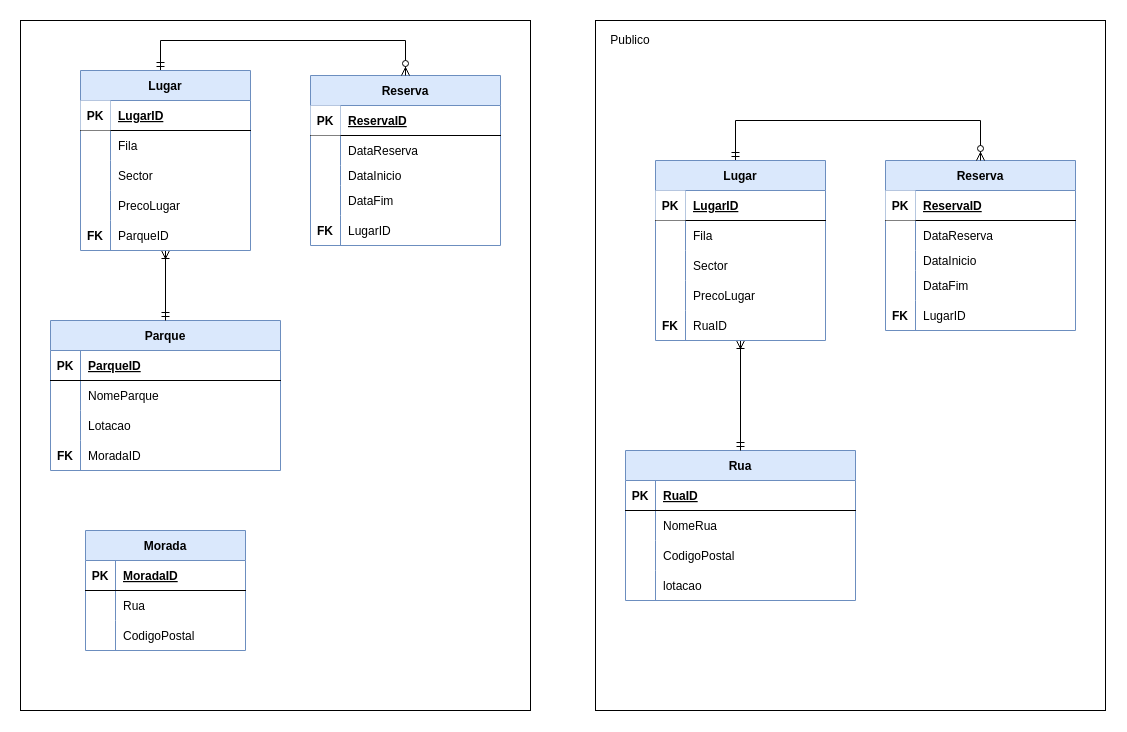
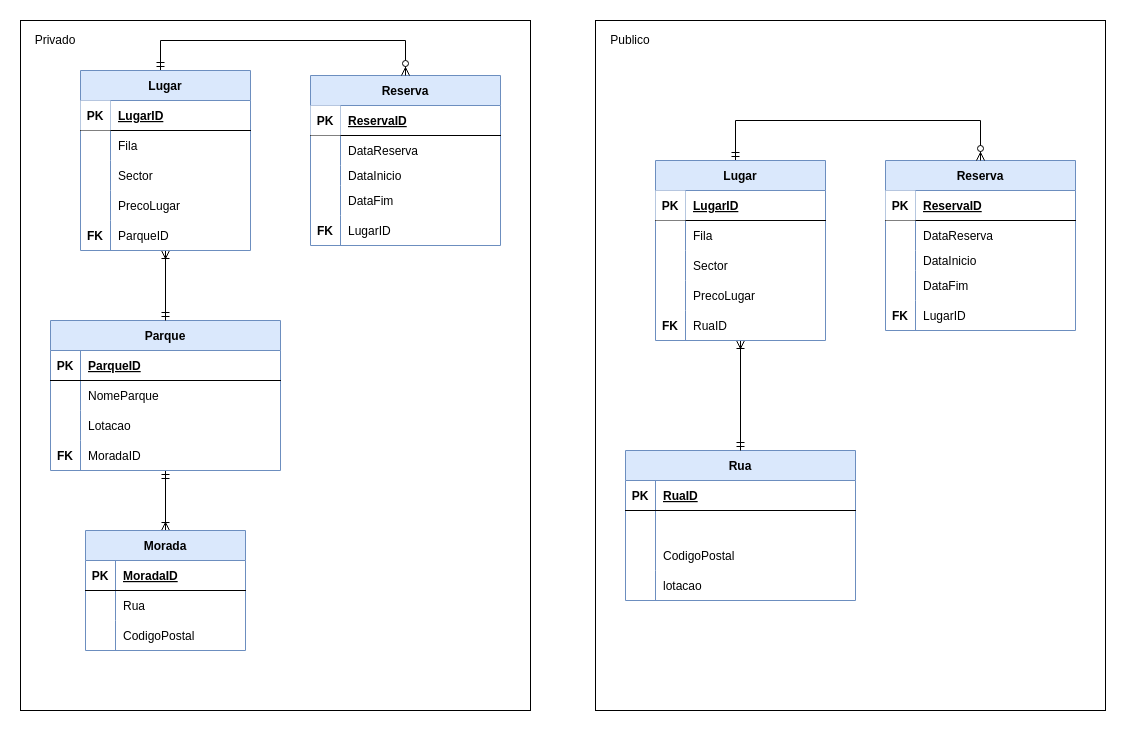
node "Privado": added
edge "Parque" -- "Morada": added
node "NomeRua": removed
